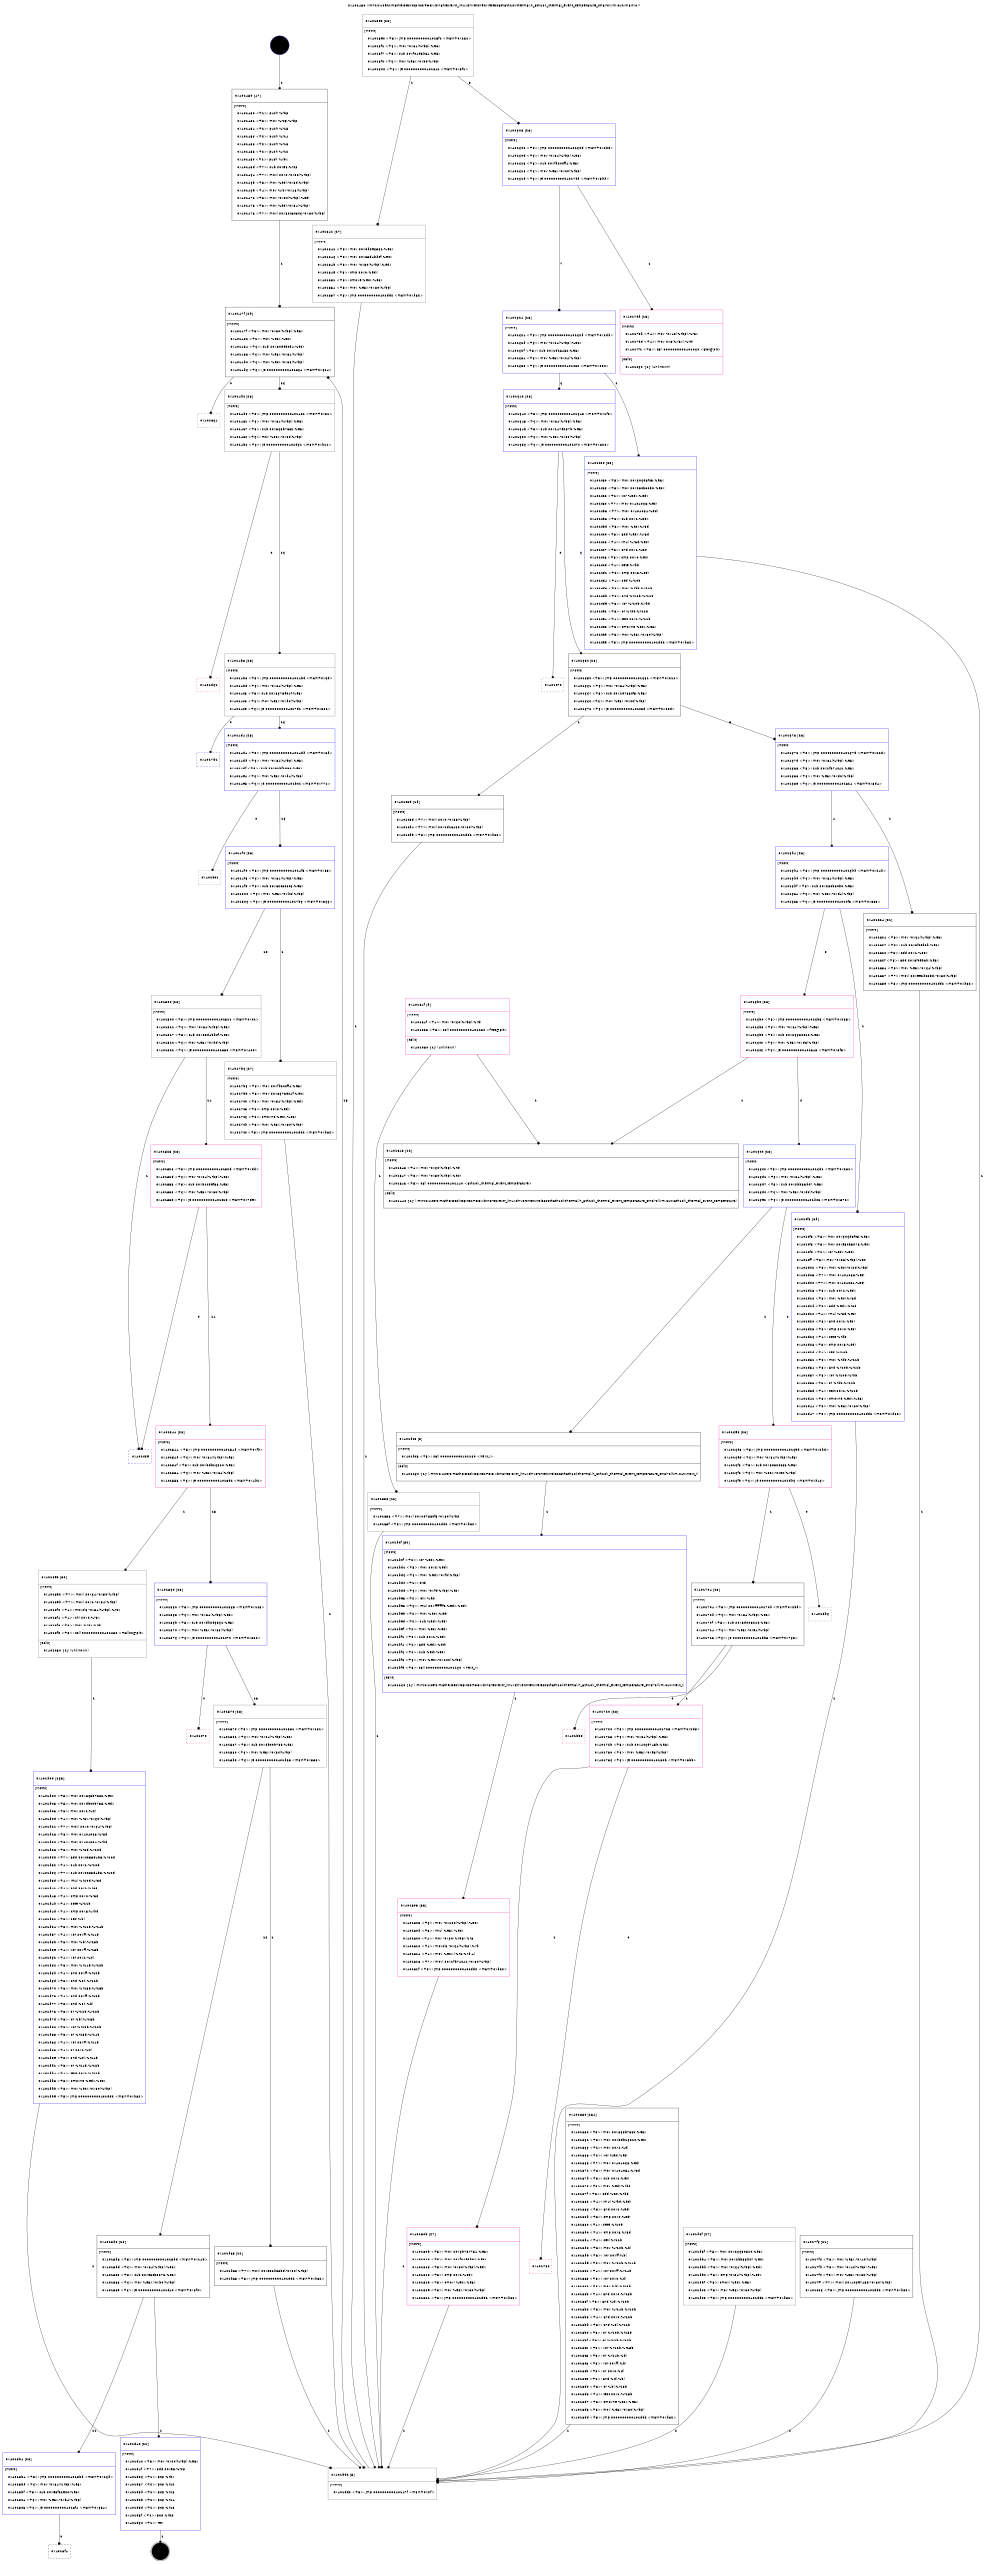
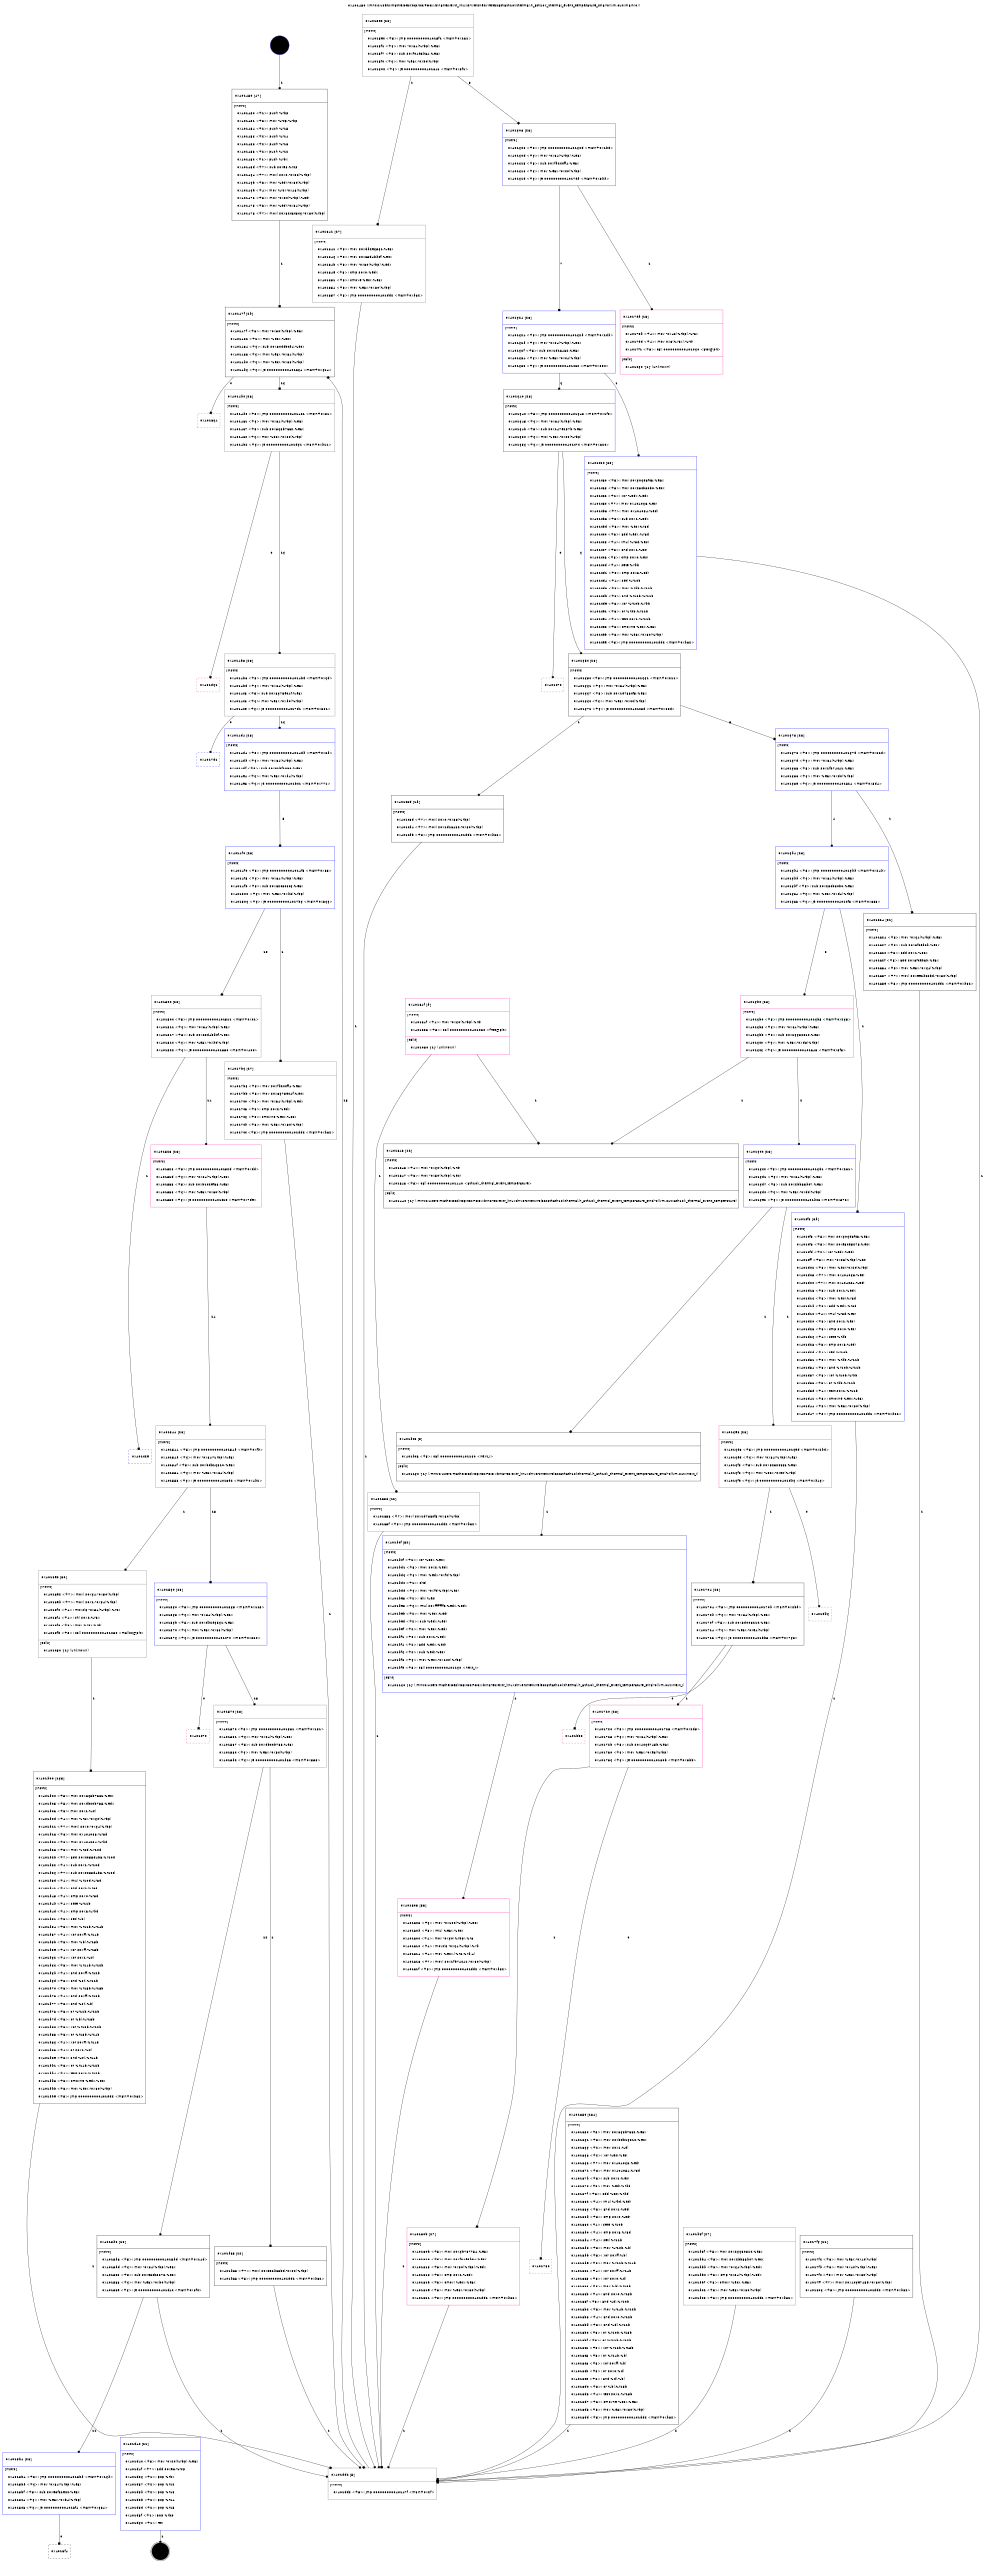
edge "0x4014d4 [28]" -> "0x4014f0 [28]": label " 16" -> " 5"
node "0x401bc1": removed
edge "0x401528 [28]" -> "0x401c2e": removed, label "0"
edge "0x401598 [28]" -> "0x401d4c [21]": now "0x401598 [28]" -> "0x401dd2 [5]"
